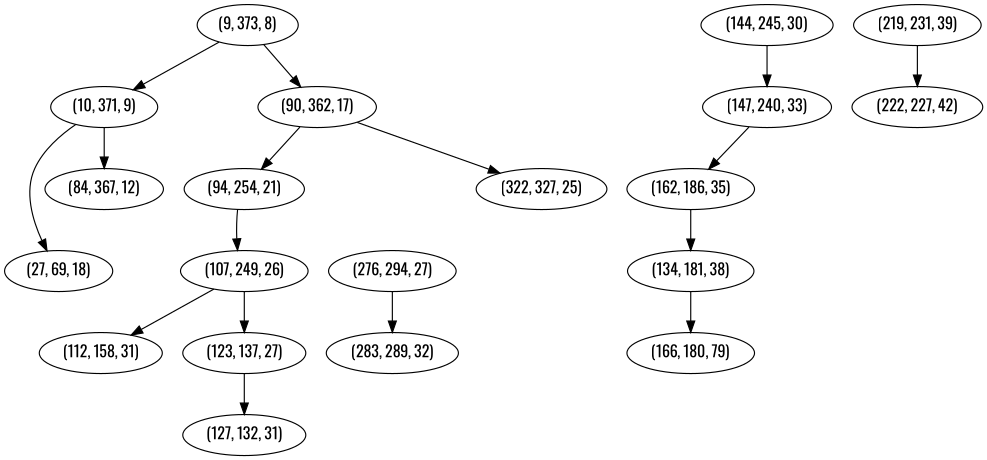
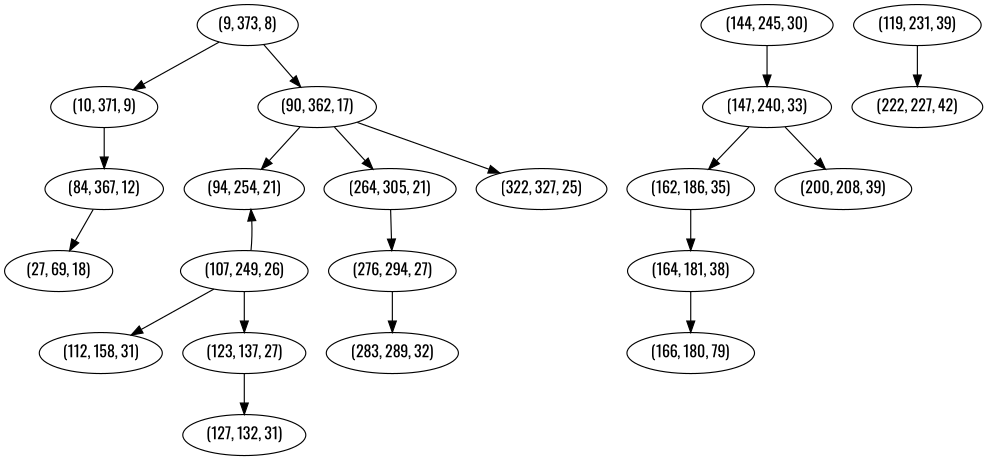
node "(219, 231, 39)": label "(219, 231, 39)" -> "(119, 231, 39)"
edge "(10, 371, 9)" -> "(27, 69, 18)": now "(84, 367, 12)" -> "(27, 69, 18)"
node "(264, 305, 21)": added
node "(200, 208, 39)": added
edge "(94, 254, 21)" -> "(107, 249, 26)": reversed
node "(134, 181, 38)": label "(134, 181, 38)" -> "(164, 181, 38)"
